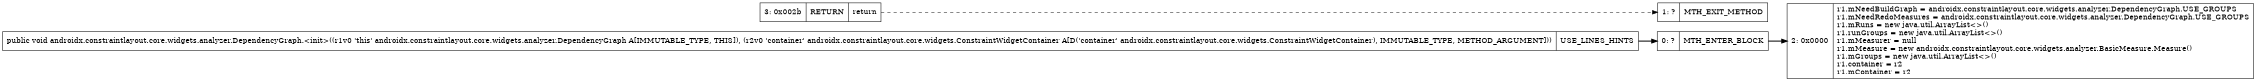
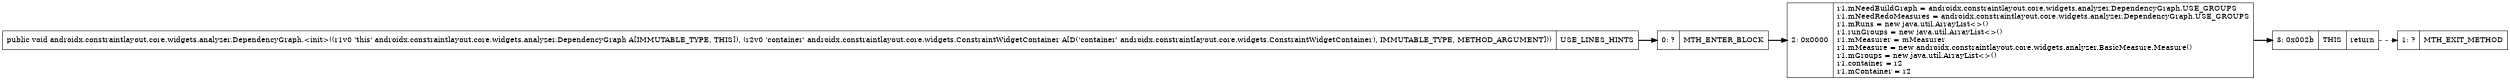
node "3: 0x002b": text "RETURN" -> "THIS"
edge "2: 0x0000" -> "3: 0x002b": added
node "2: 0x0000": text "r1.mMeasurer = null" -> "r1.mMeasurer = mMeasurer"
